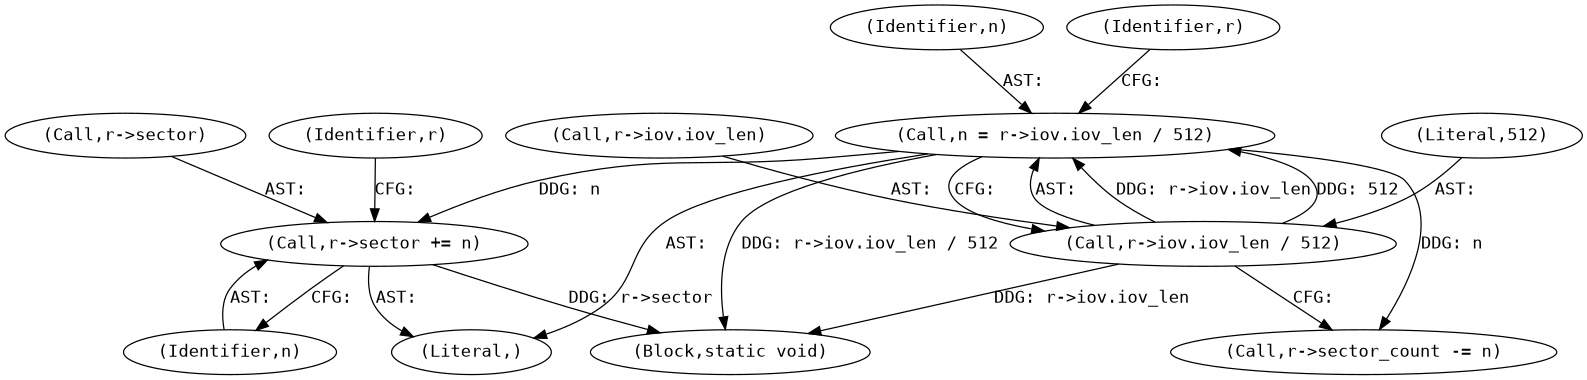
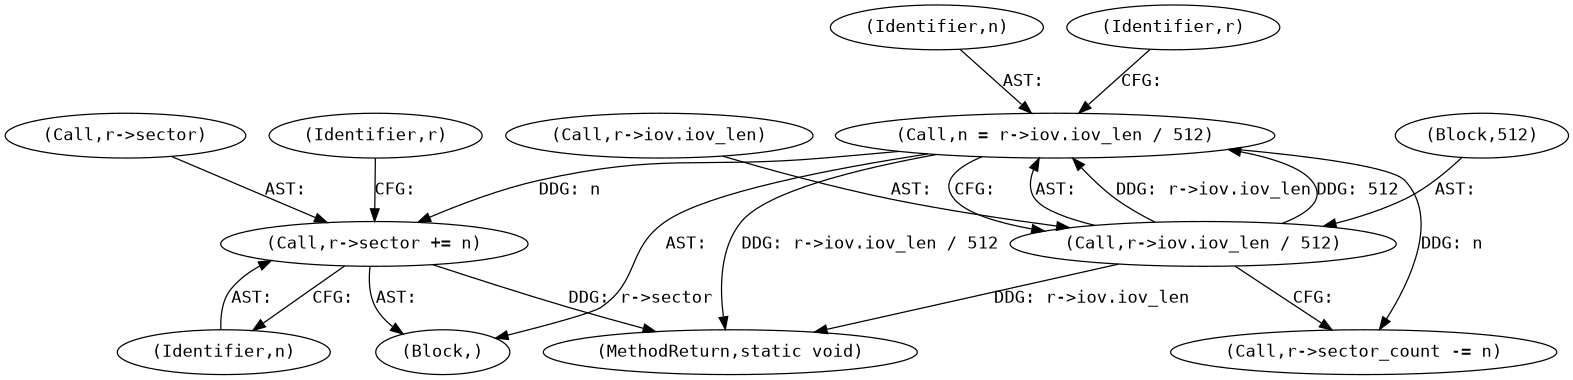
node "(Literal,512)": label "(Literal,512)" -> "(Block,512)"
node "(Literal,)": label "(Literal,)" -> "(Block,)"
node "(Block,static void)": label "(Block,static void)" -> "(MethodReturn,static void)"
